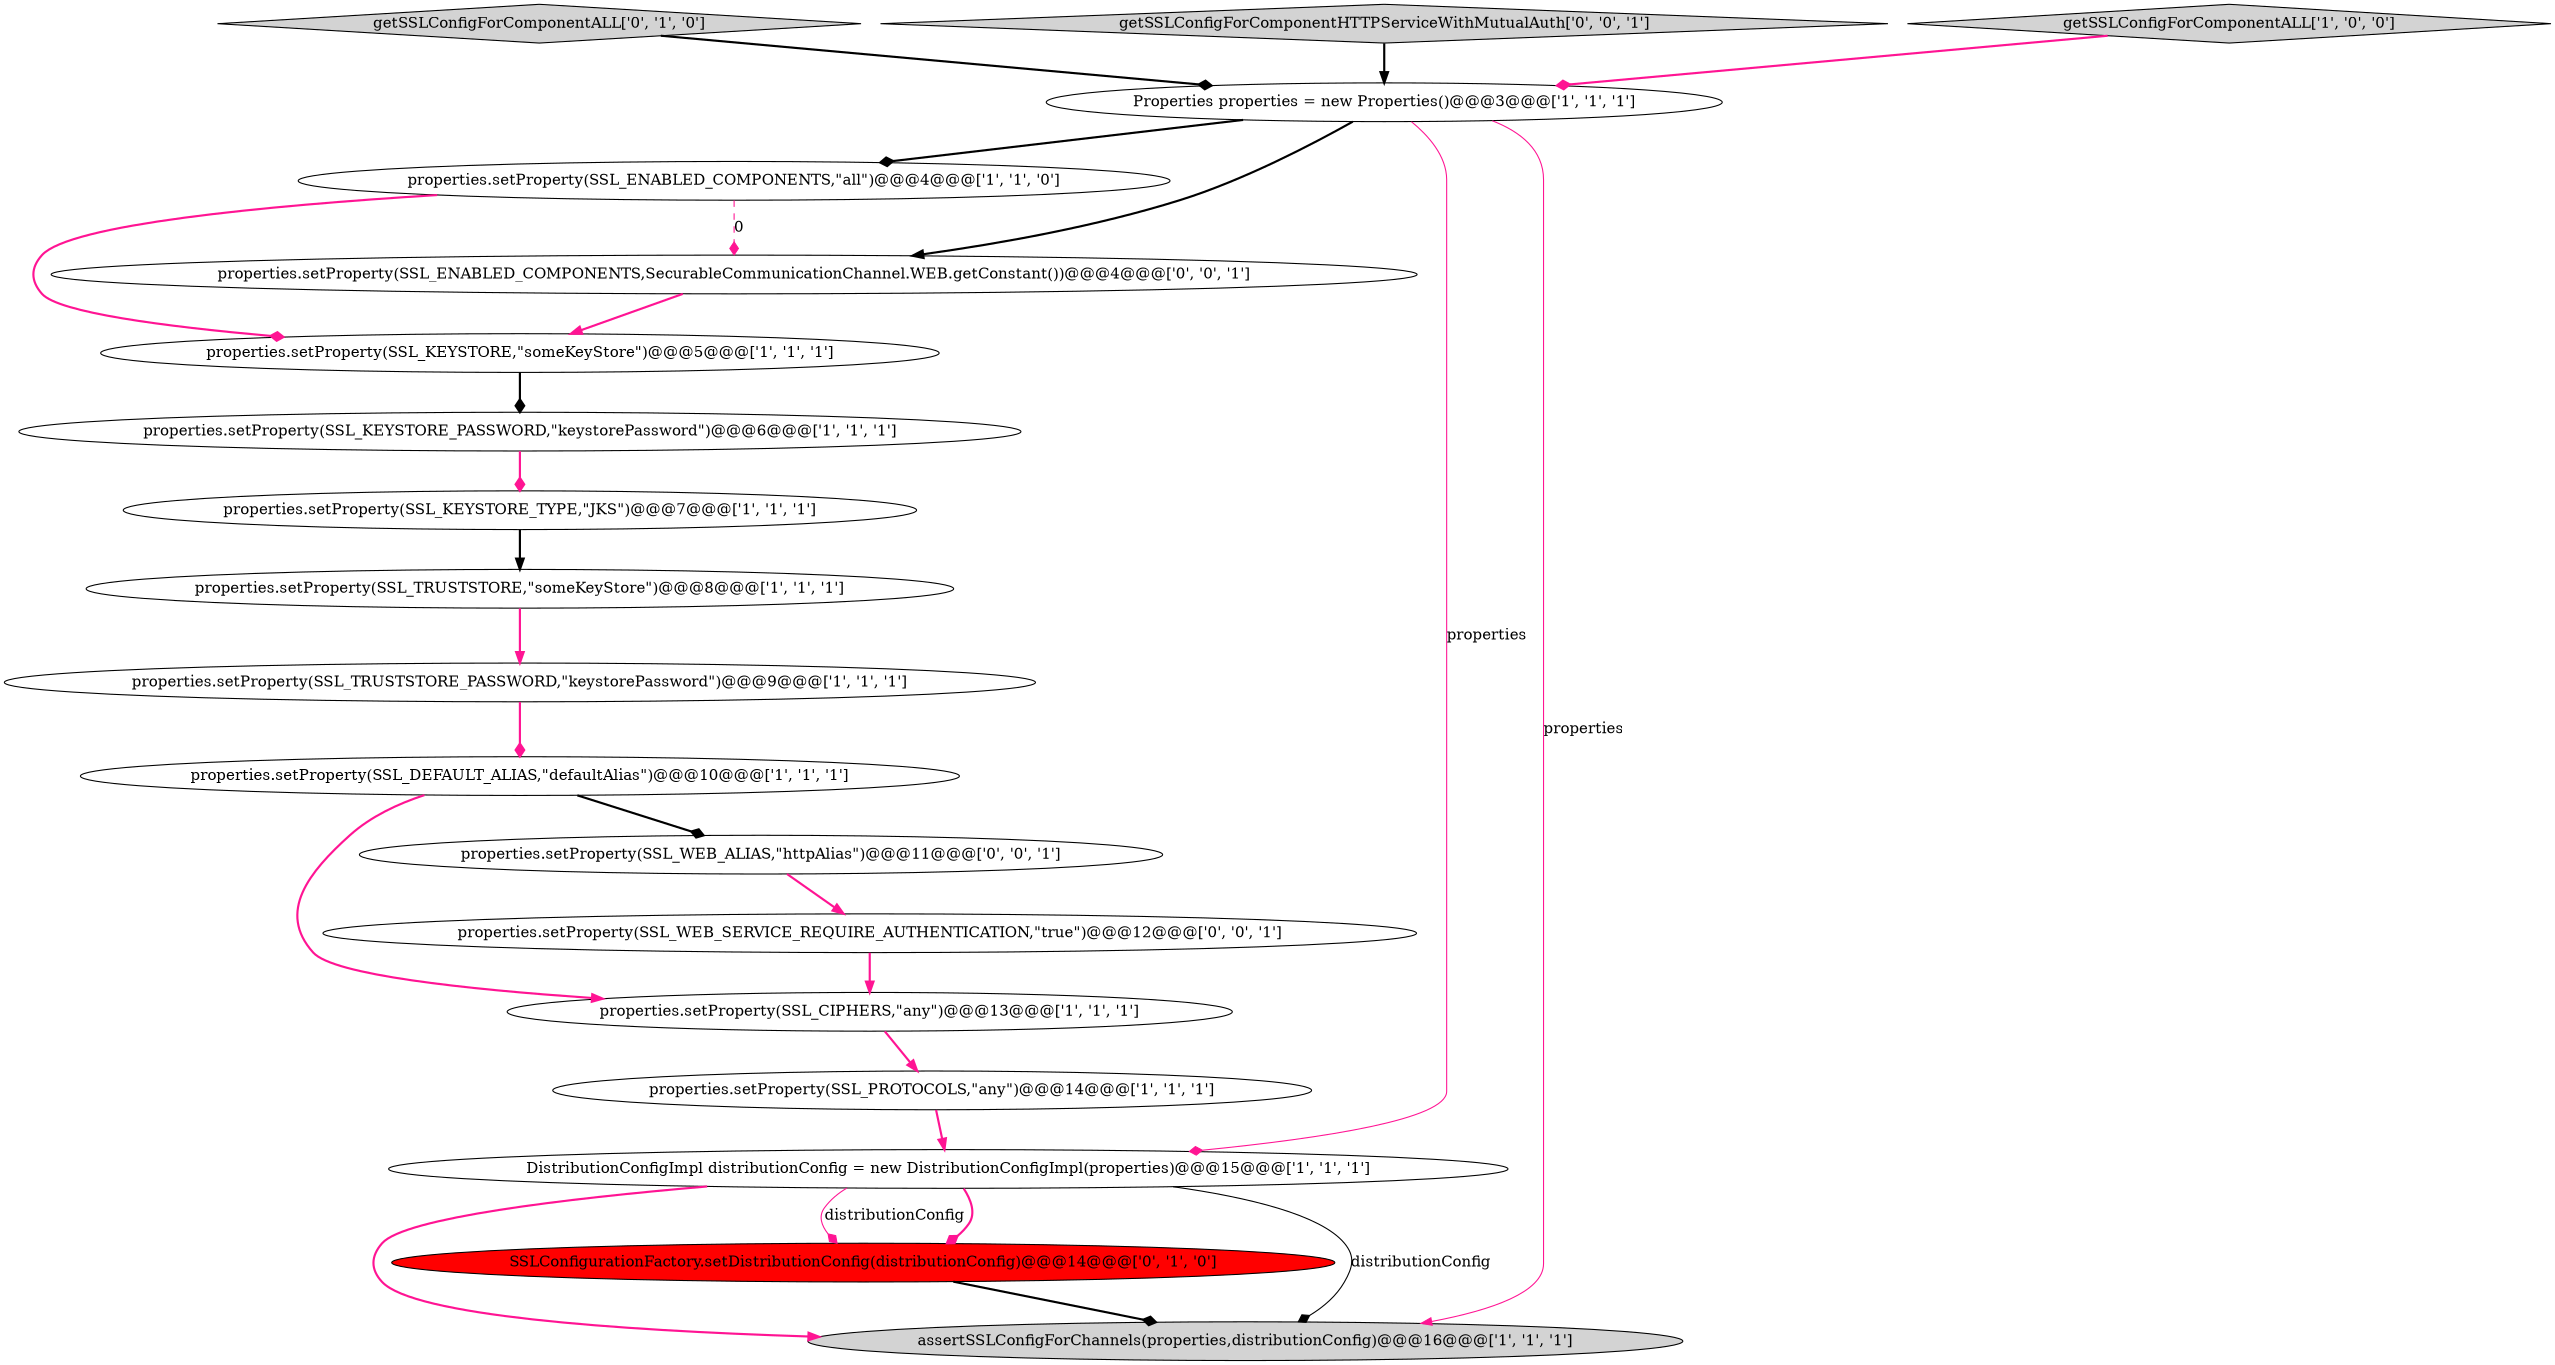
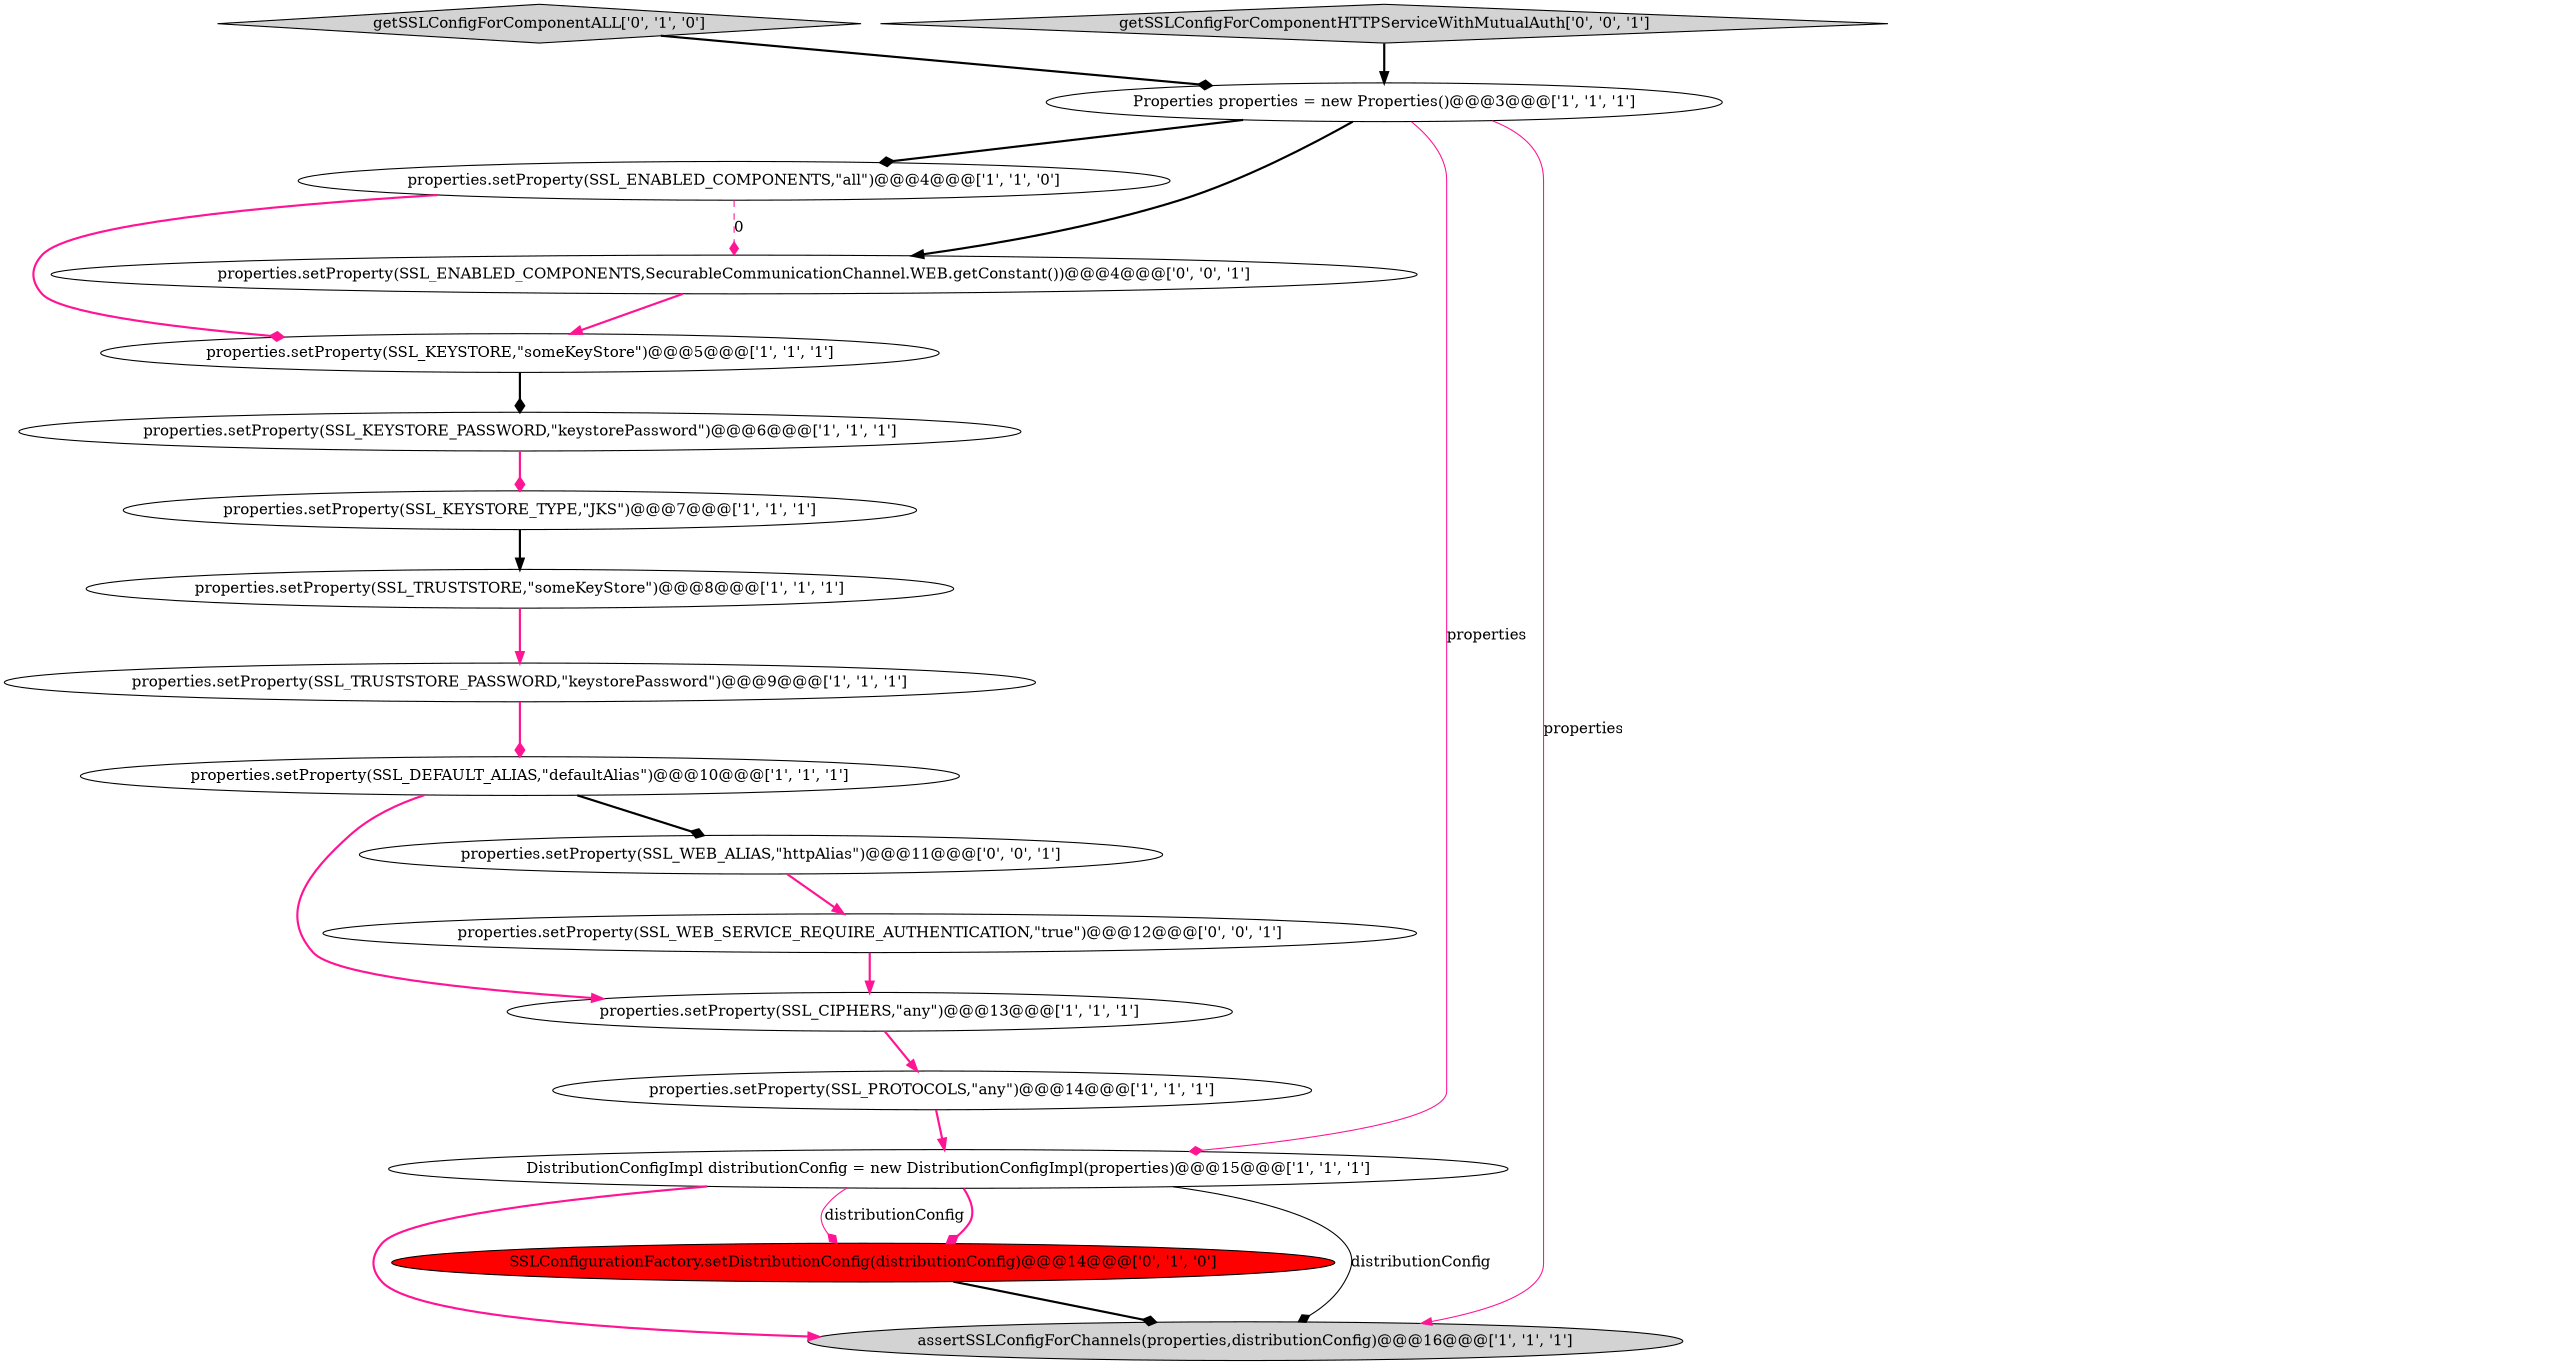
node "getSSLConfigForComponentALL['1', '0', '0']": removed
